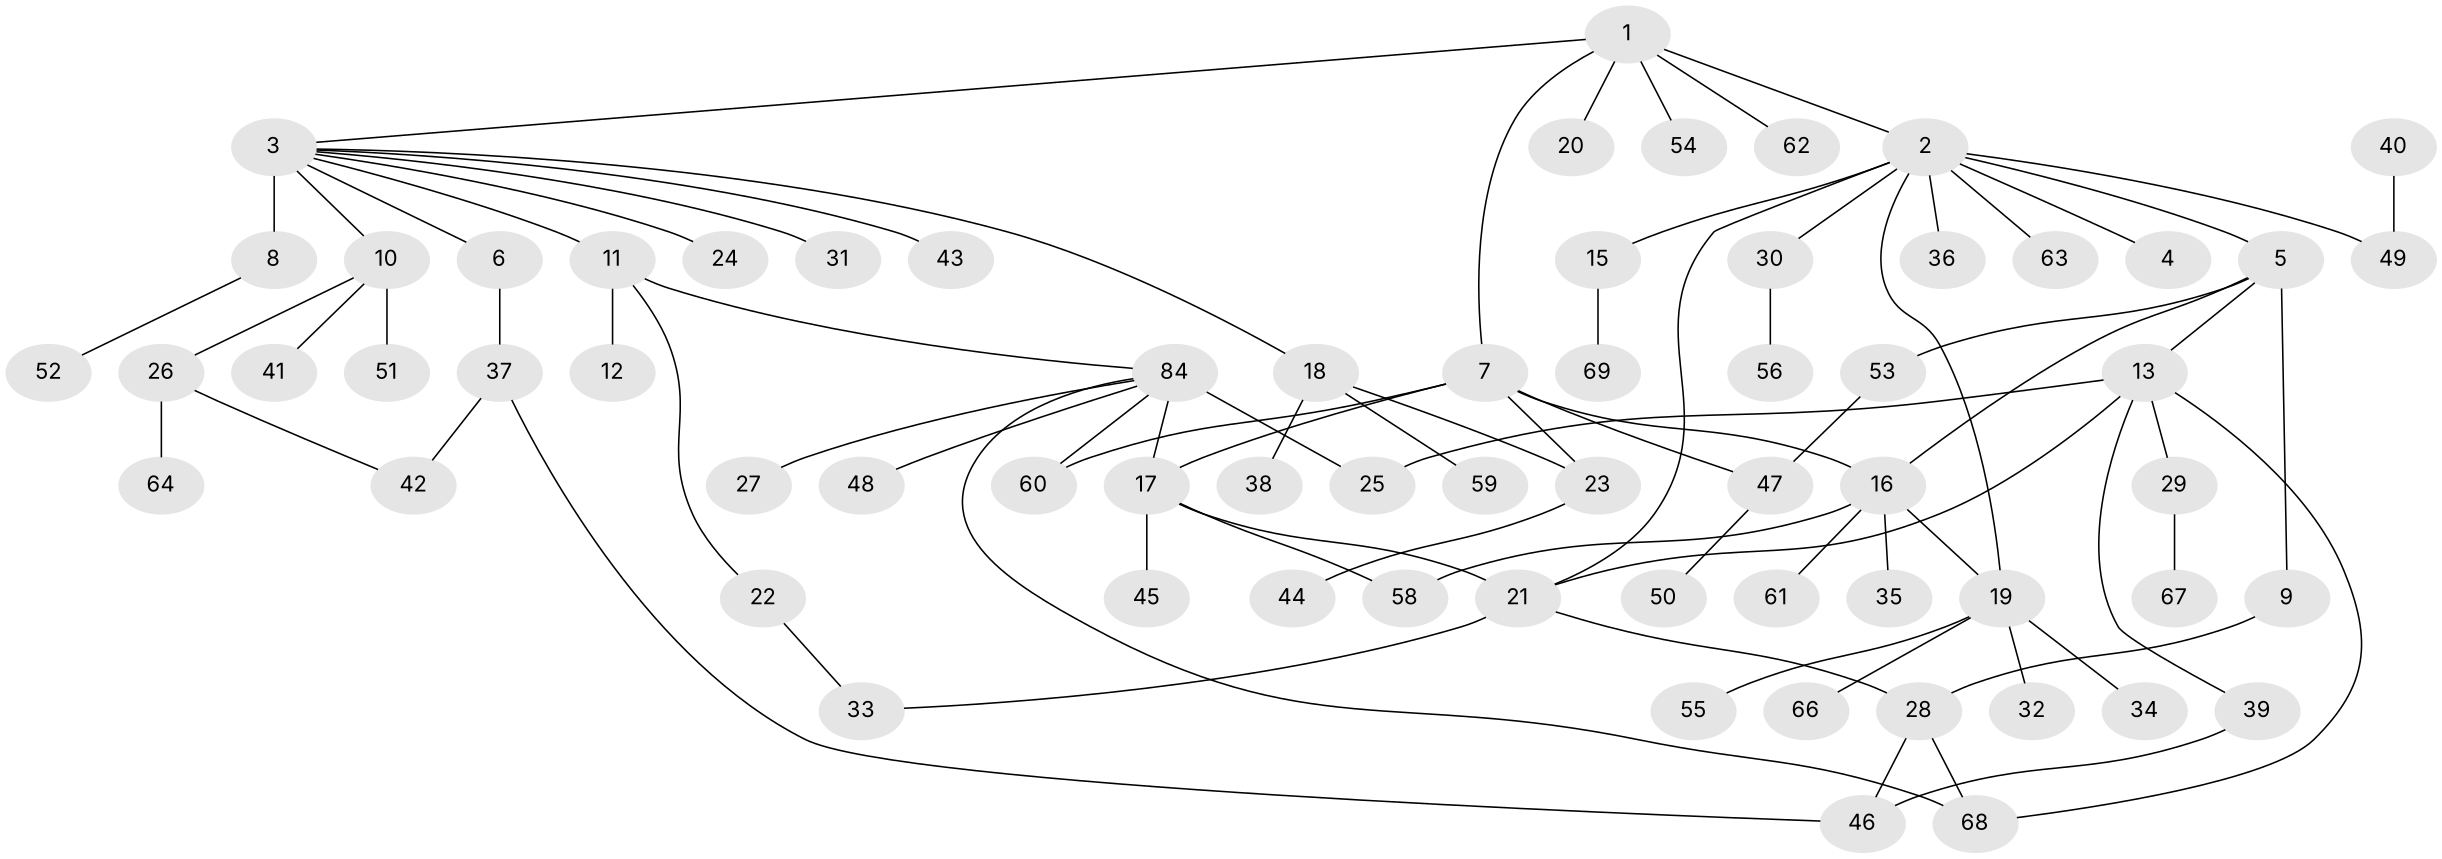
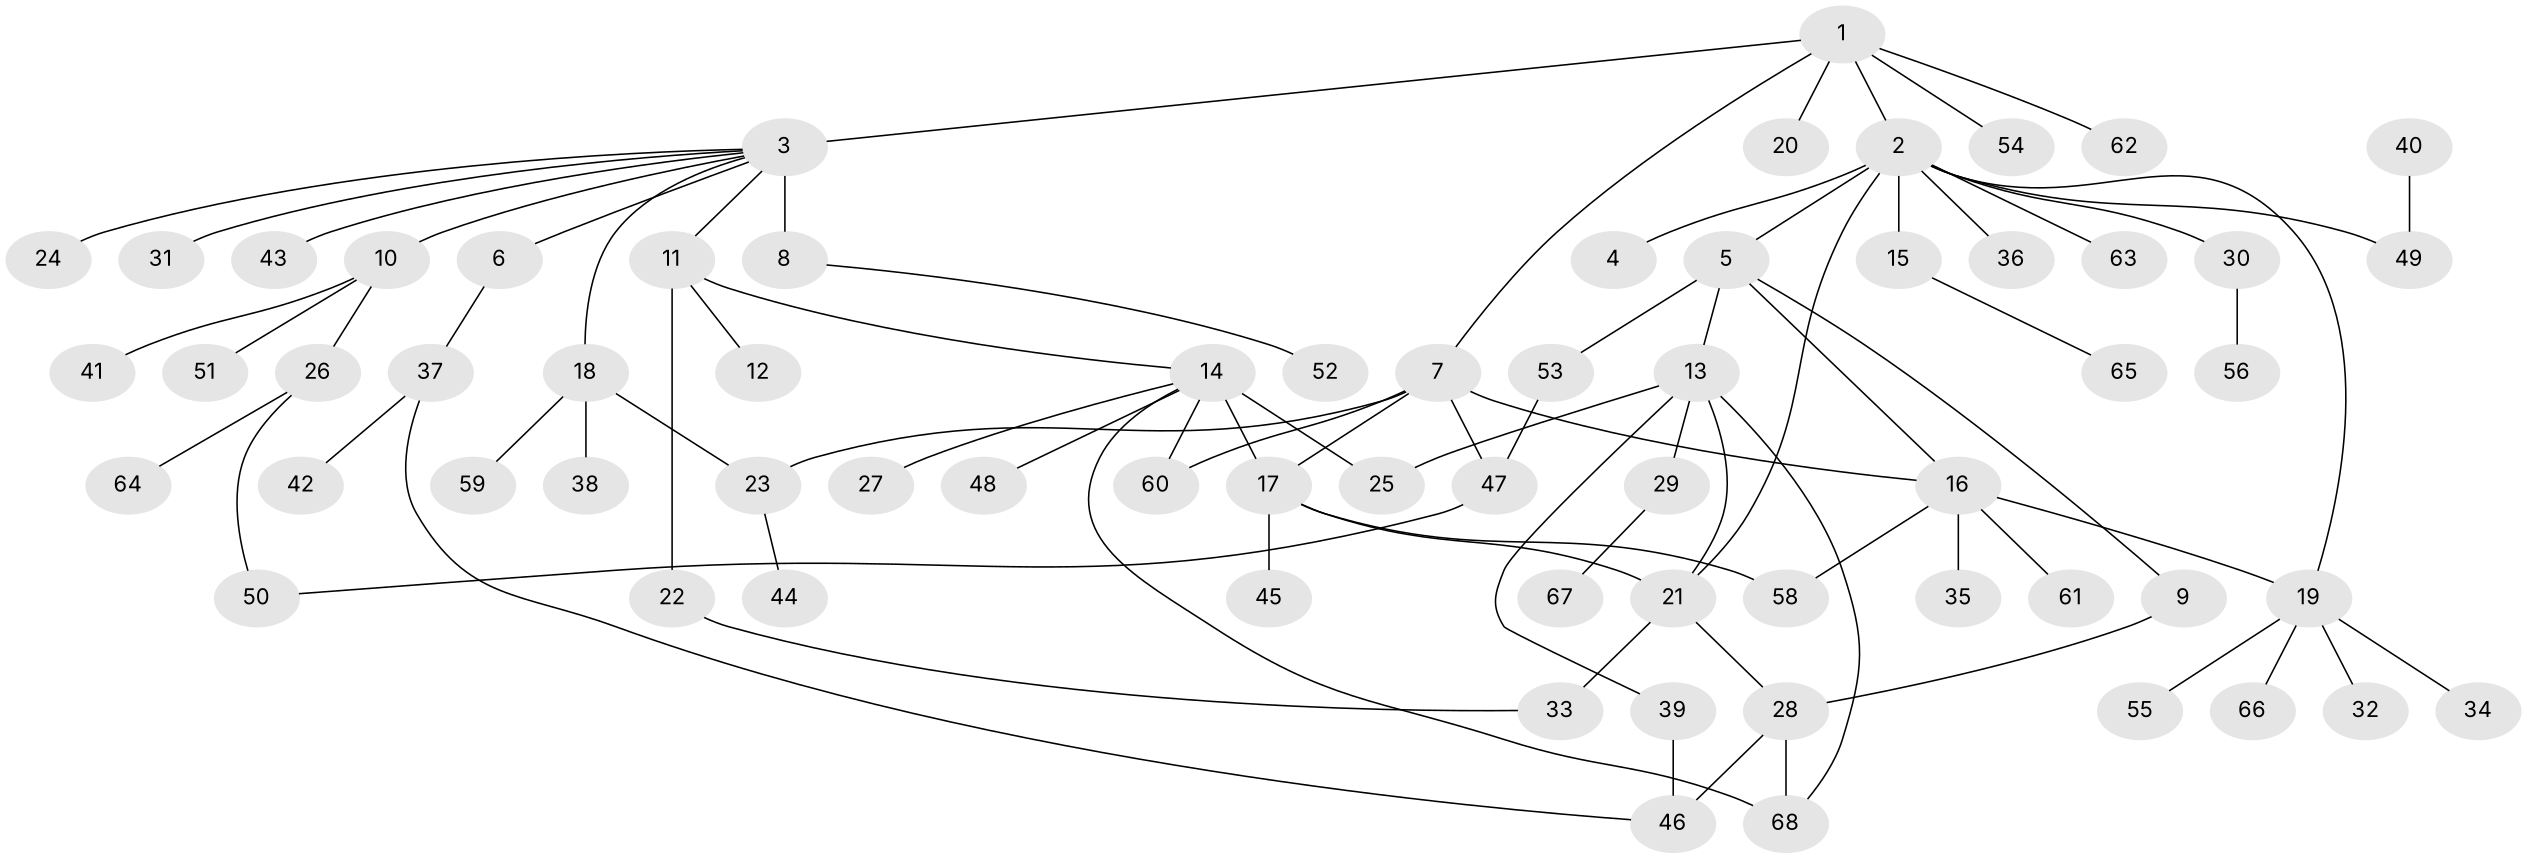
node "84": label "84" -> "14"
node "69": label "69" -> "65"
edge "26" -- "42": now "26" -- "50"
